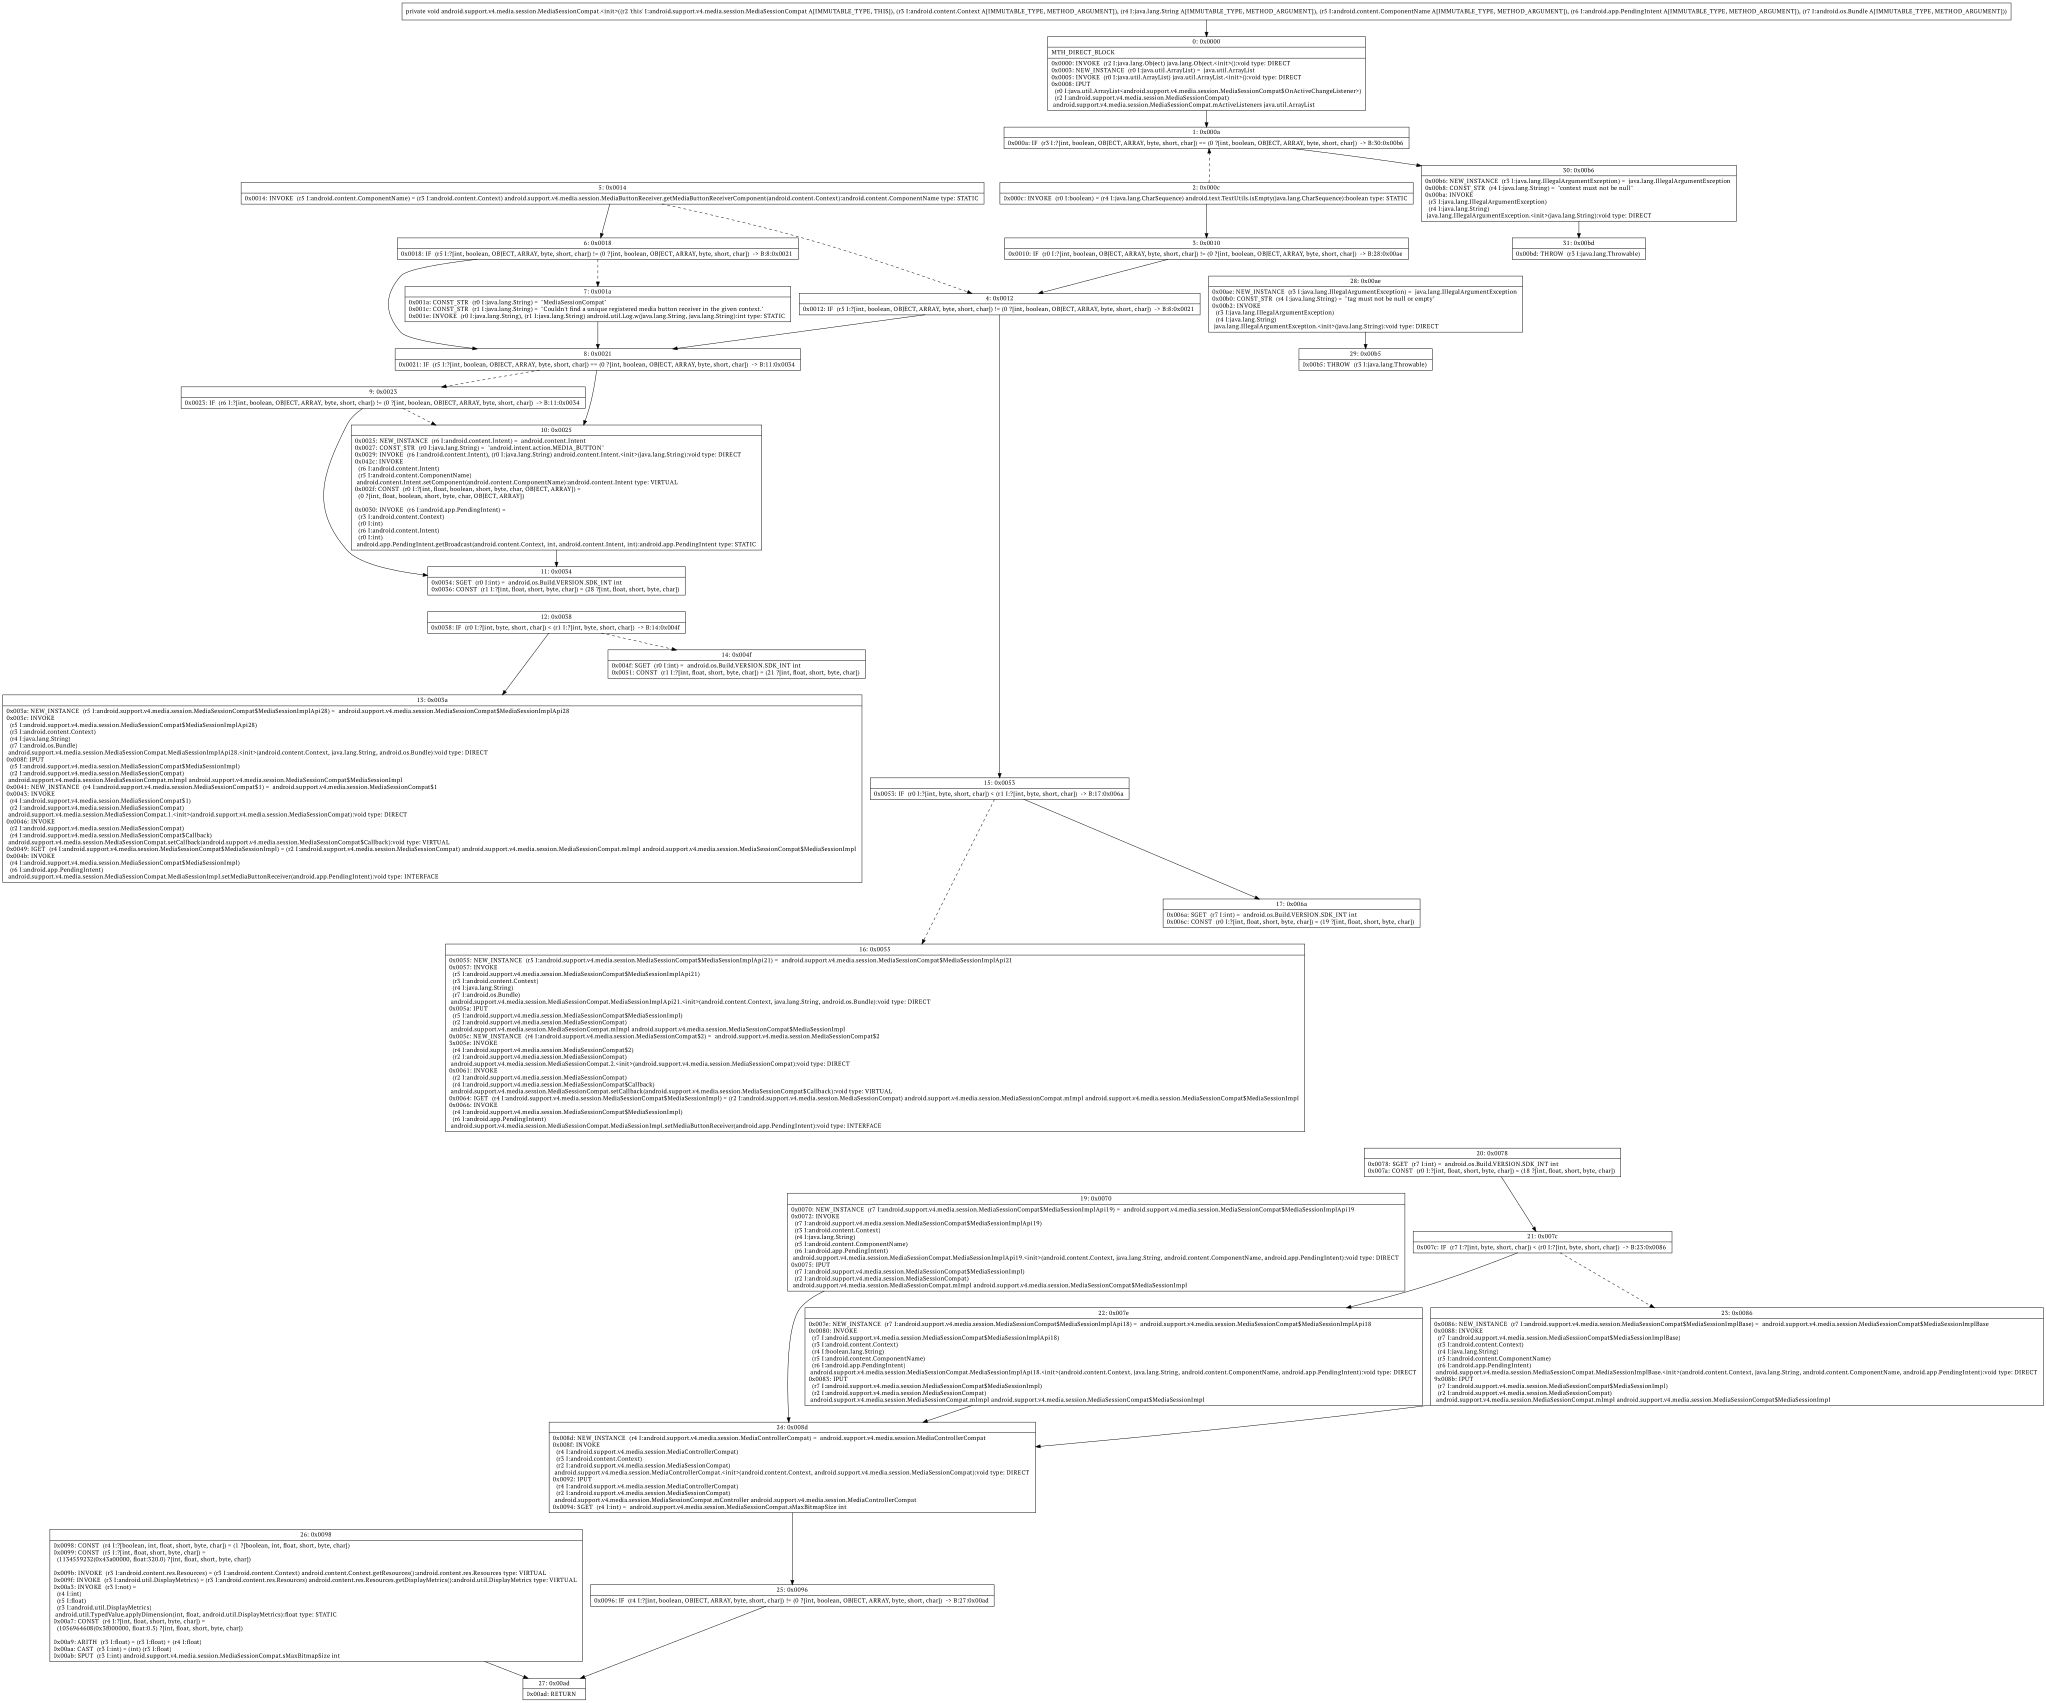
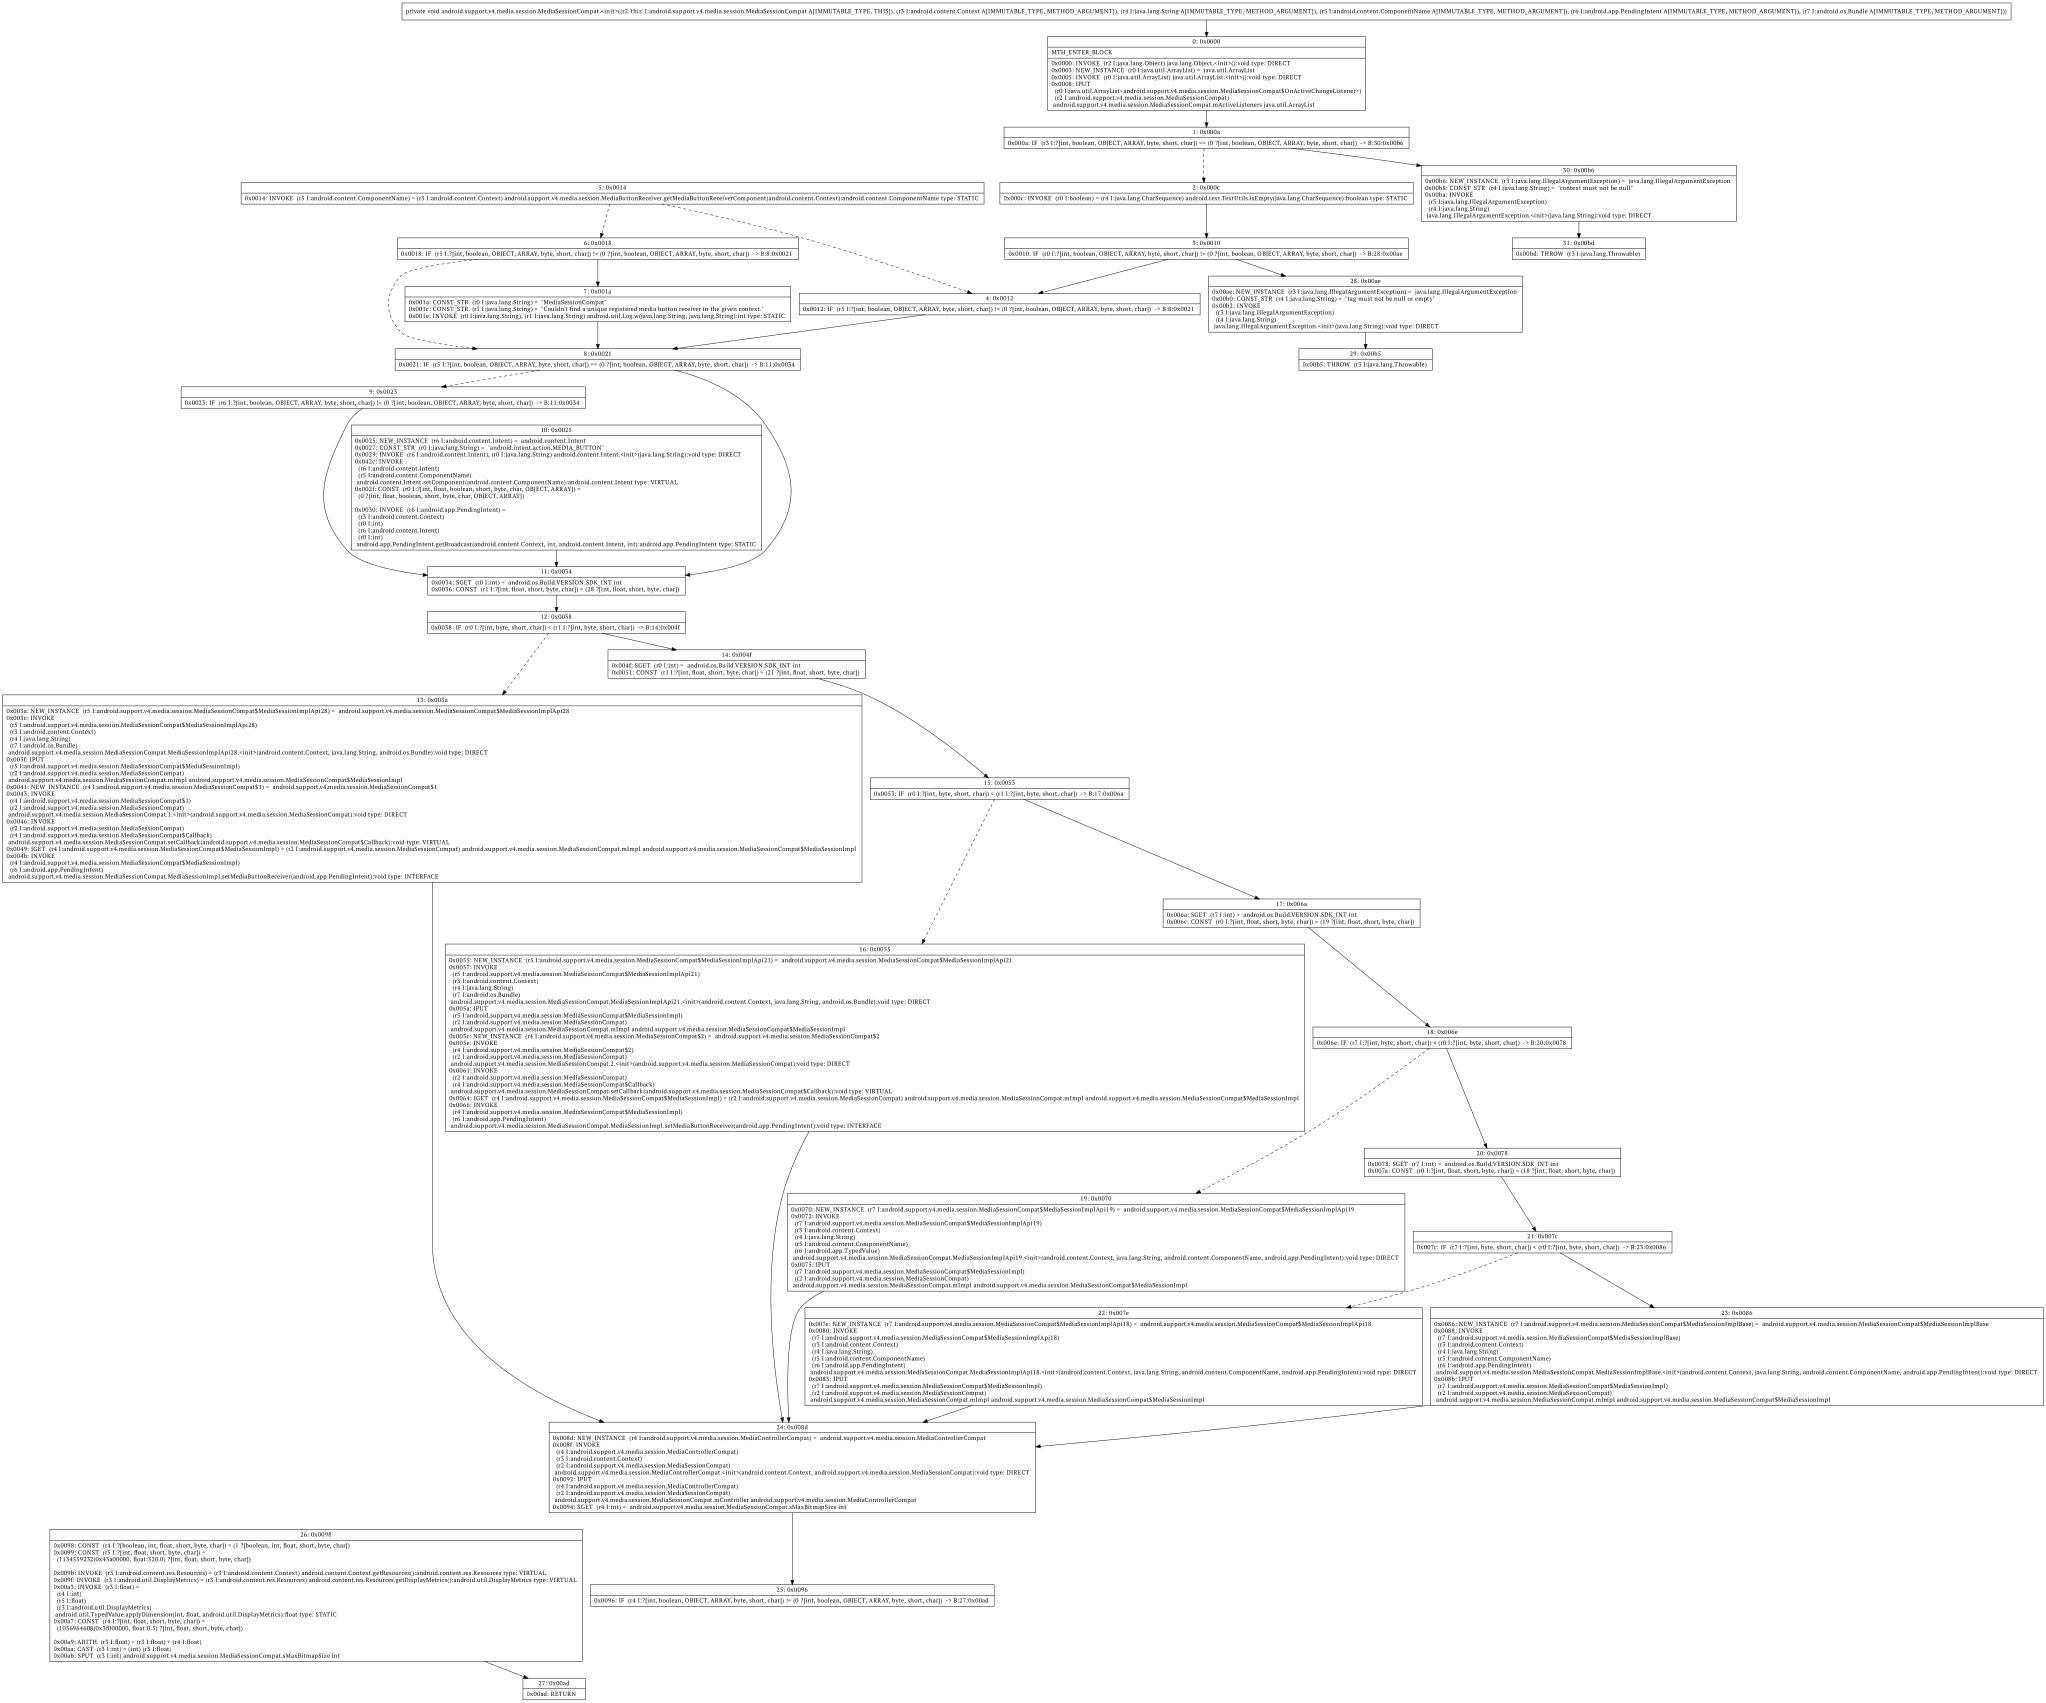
node "0: 0x0000": text "MTH_DIRECT_BLOCK" -> "MTH_ENTER_BLOCK"
edge "2: 0x000c" -> "1: 0x000a": reversed
edge "5: 0x0014" -> "6: 0x0018": style solid -> dashed
edge "3: 0x0010" -> "28: 0x00ae": added
edge "6: 0x0018" -> "7: 0x001a": style dashed -> solid
edge "6: 0x0018" -> "8: 0x0021": style solid -> dashed
edge "8: 0x0021" -> "10: 0x0025": now "8: 0x0021" -> "11: 0x0034"
edge "9: 0x0023" -> "10: 0x0025": removed
edge "4: 0x0012" -> "15: 0x0053": now "14: 0x004f" -> "15: 0x0053"
edge "11: 0x0034" -> "12: 0x0038": added
edge "12: 0x0038" -> "14: 0x004f": style dashed -> solid
edge "12: 0x0038" -> "13: 0x003a": style solid -> dashed
node "13: 0x003a": text "0x008f: IPUT" -> "0x003f: IPUT"
node "18: 0x006e": added
node "16: 0x0055": text "3x005e: INVOKE" -> "0x005e: INVOKE"
edge "13: 0x003a" -> "24: 0x008d": added
node "19: 0x0070": text "(r6 I:android.app.PendingIntent)" -> "(r6 I:android.app.TypedValue)"
edge "16: 0x0055" -> "24: 0x008d": added
edge "21: 0x007c" -> "23: 0x0086": style dashed -> solid
edge "21: 0x007c" -> "22: 0x007e": style solid -> dashed
node "22: 0x007e": text "(r4 I:boolean.lang.String)" -> "(r4 I:java.lang.String)"
node "23: 0x0086": text "9x008b: IPUT" -> "0x008b: IPUT"
node "26: 0x0098": text "0x00a3: INVOKE  (r3 I:not) =" -> "0x00a3: INVOKE  (r3 I:float) ="
edge "25: 0x0096" -> "27: 0x00ad": removed
